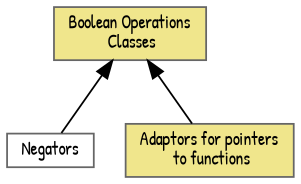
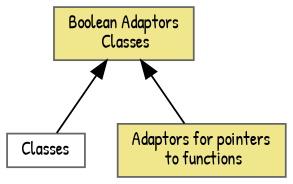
node "Boolean Operations Classes": label "Boolean Operations Classes" -> "Boolean Adaptors Classes"
node "Negators": label "Negators" -> "Classes"
